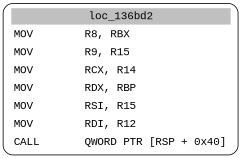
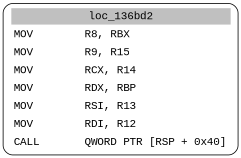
node "loc_136bd2": text "MOV        RSI, R15" -> "MOV        RSI, R13"
